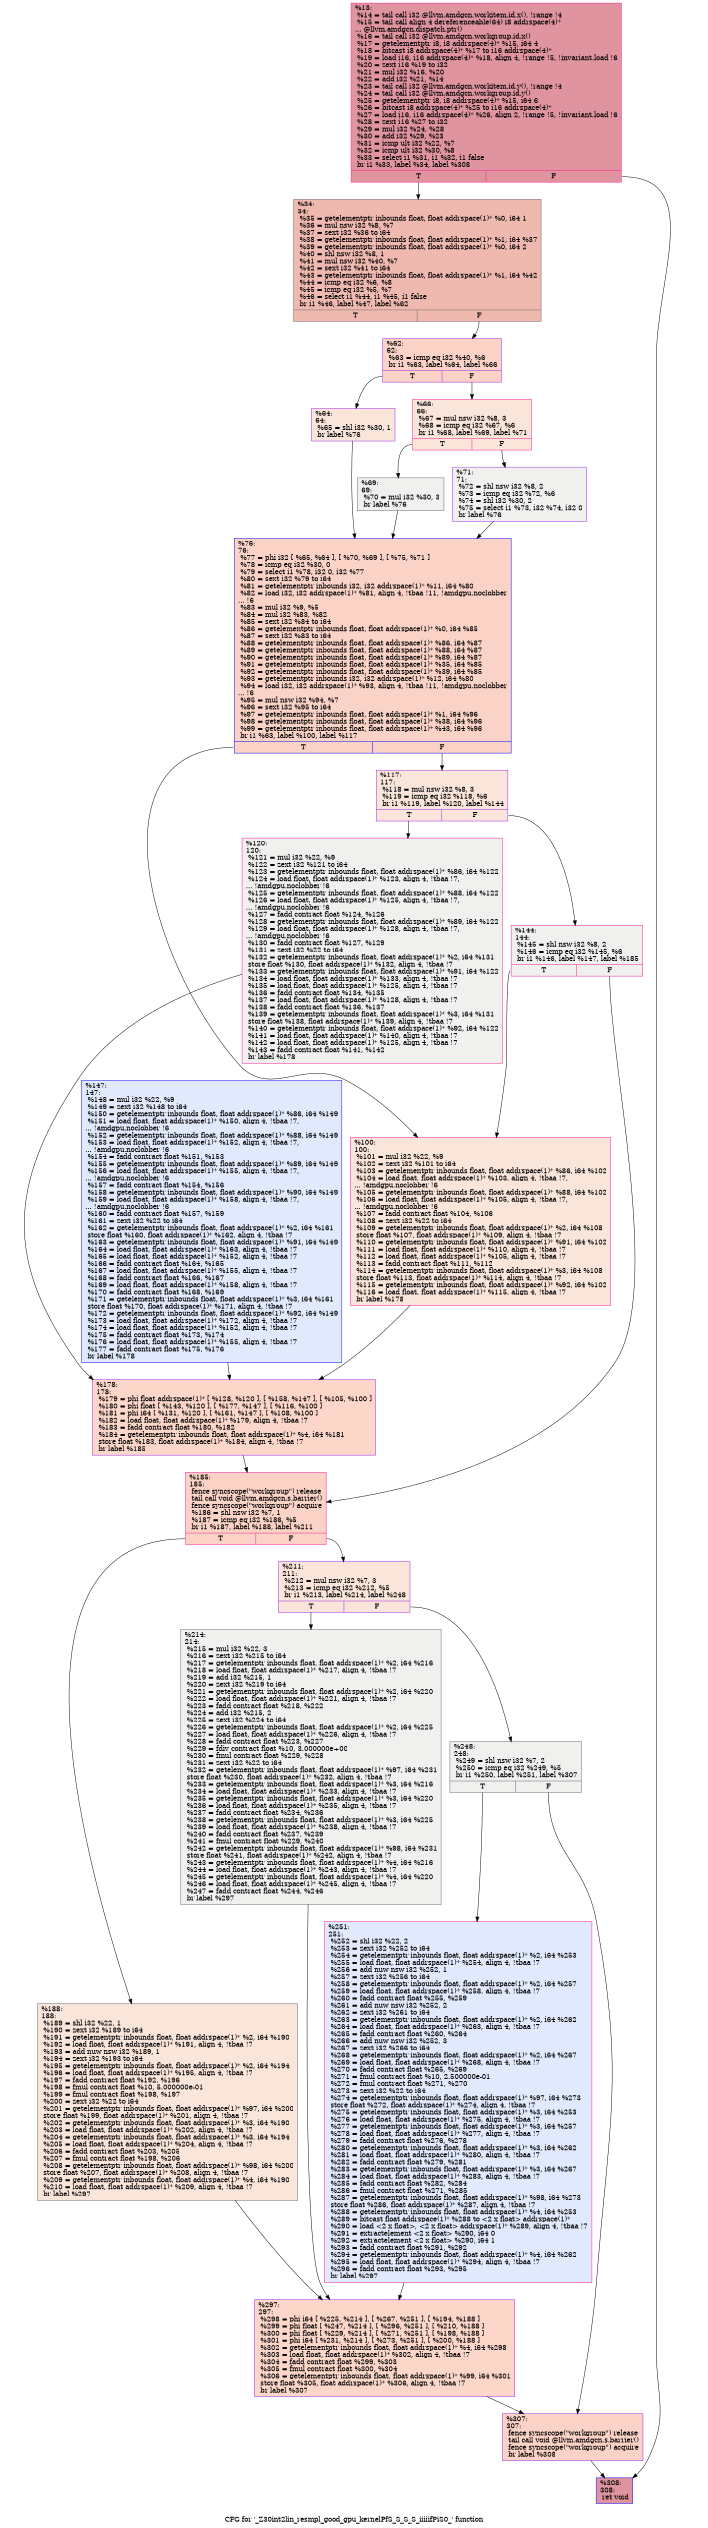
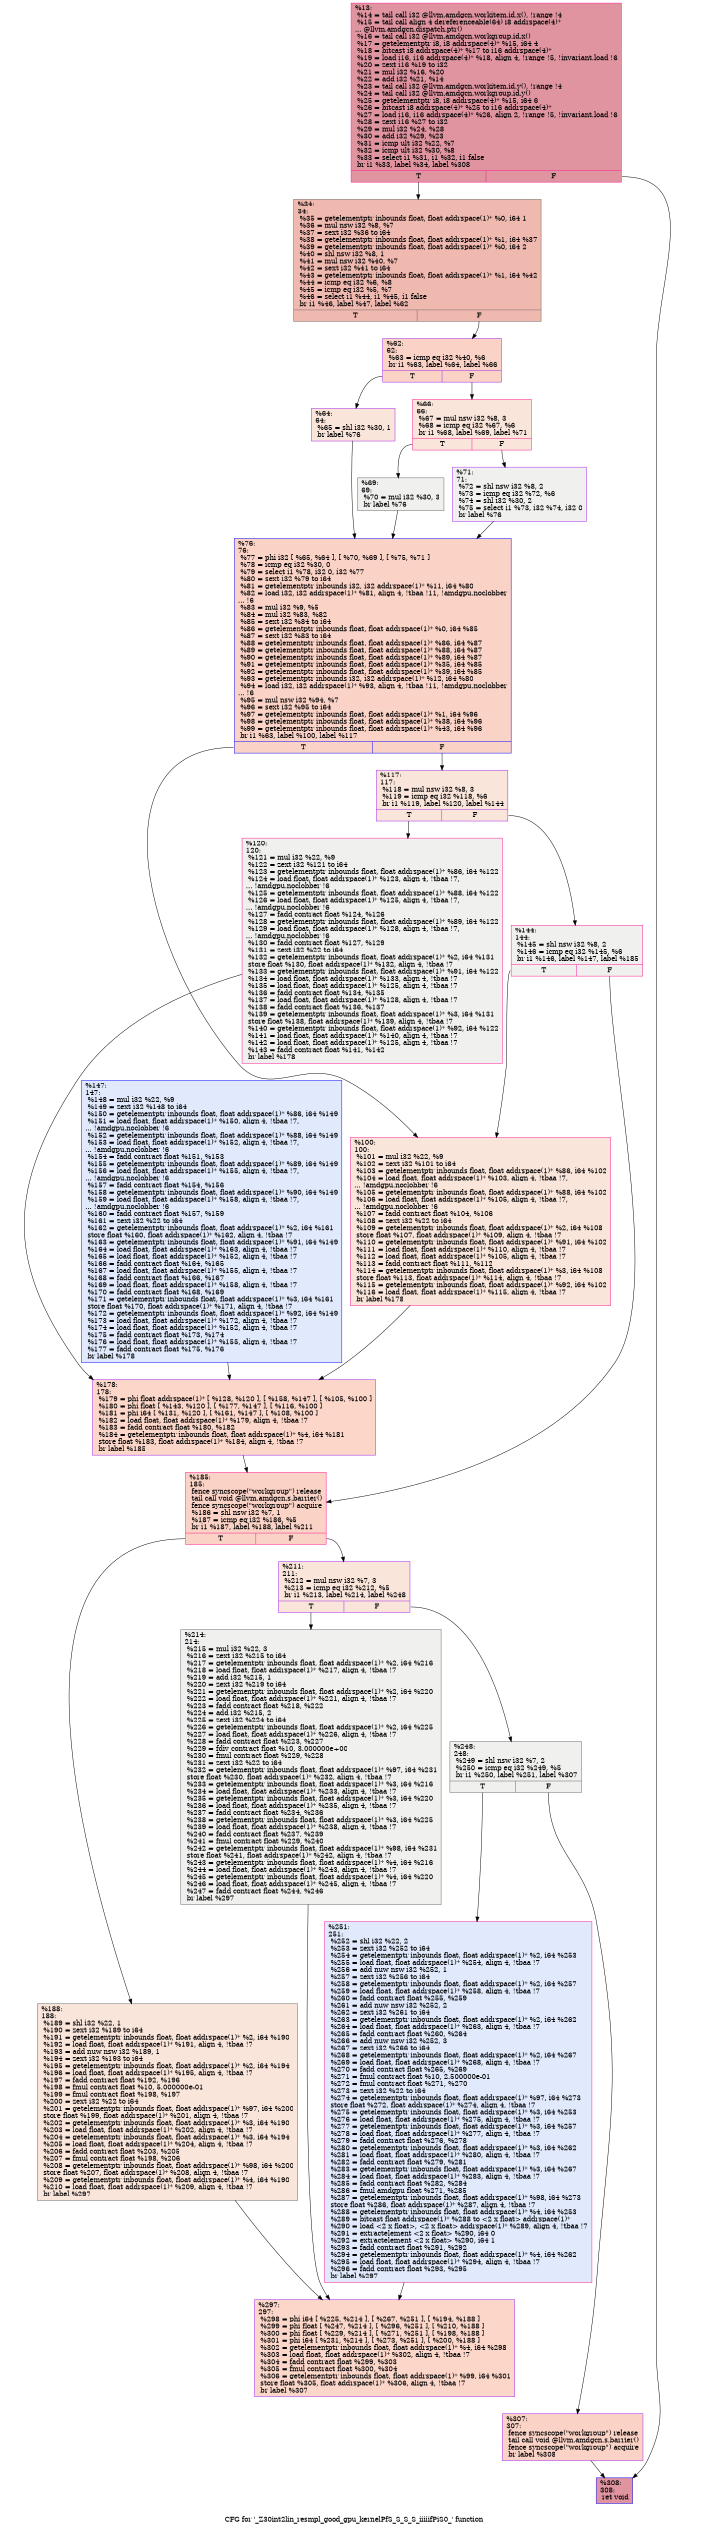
node "%251:": text "%286 = fmul contract float %271, %285" -> "%286 = fmul amdgpu float %271, %285"
edge "%297:" -> "%307:": removed
